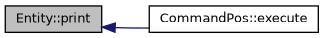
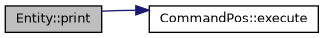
edge "CommandPos::execute" -> "Entity::print": reversed
